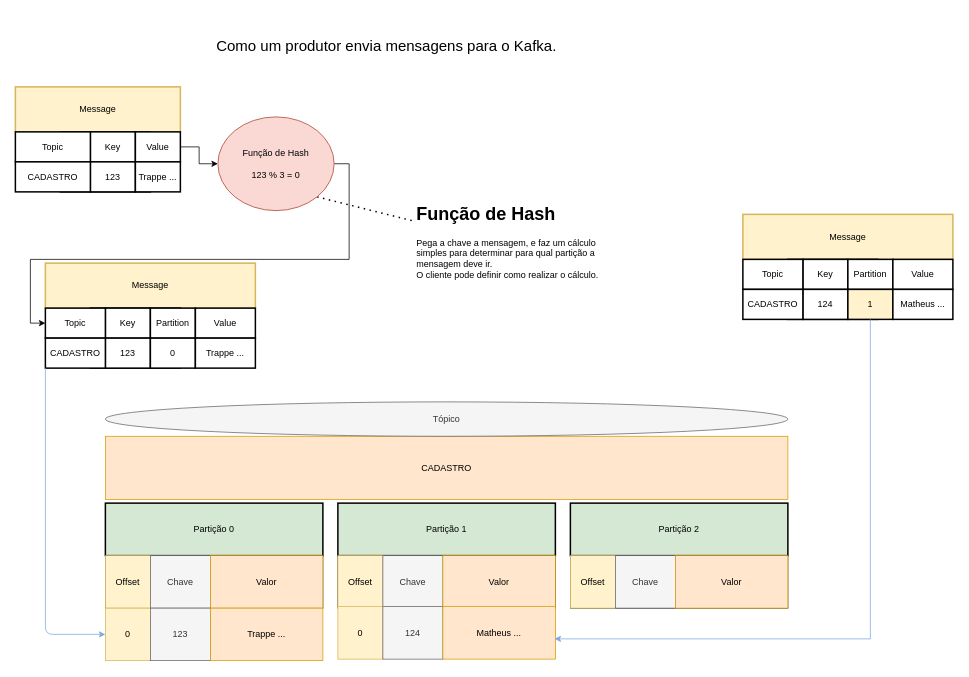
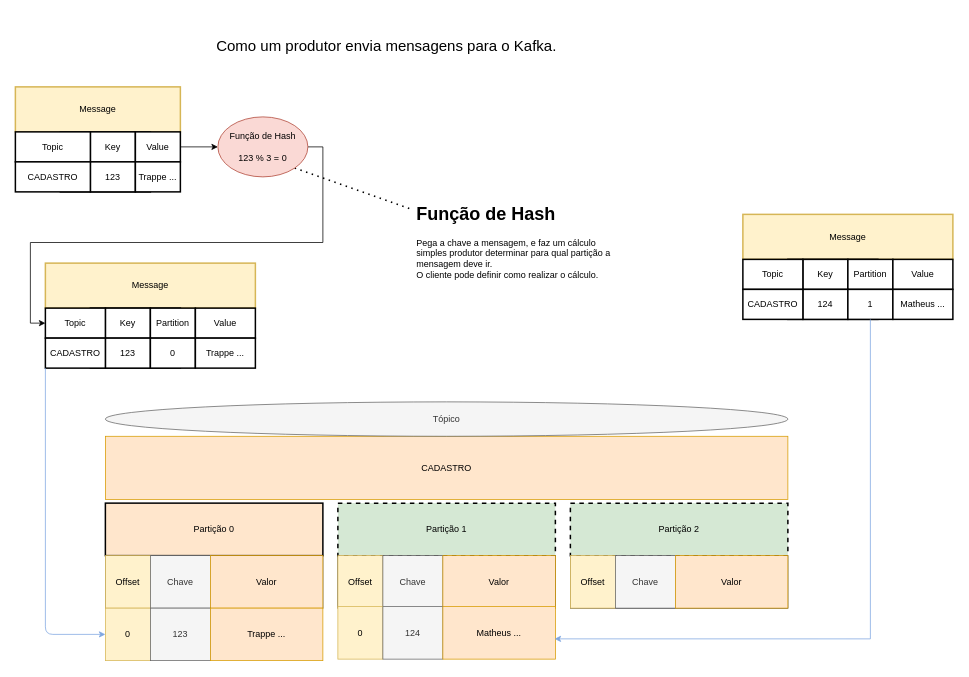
node "Função de Hash 123 % 3 = 0": size 116x94 -> 90x60
node "Função de HashPega a chave a mensagem, e faz um cálculo simples para determinar para qual partição a mensagem deve ir. O cliente pode definir como realizar o cálculo.": label "Função de HashPega a chave a mensagem, e faz um cálculo simples para determinar para qual partição a mensagem deve ir. O cliente pode definir como realizar o cálculo." -> "Função de HashPega a chave a mensagem, e faz um cálculo simples produtor determinar para qual partição a mensagem deve ir. O cliente pode definir como realizar o cálculo."
node "1": fillcolor #fff2cc -> #ffffff
node "Partição 0": fillcolor #d5e8d4 -> #ffe6cc
node "Partição 1": style solid -> dashed
node "Partição 2": style solid -> dashed
